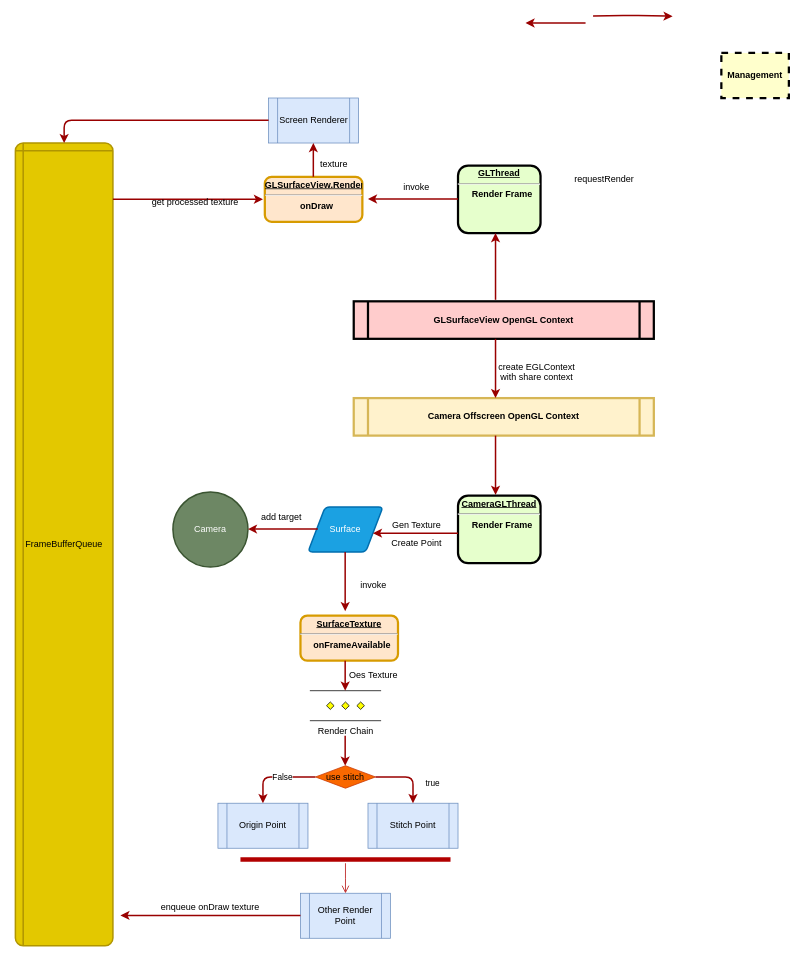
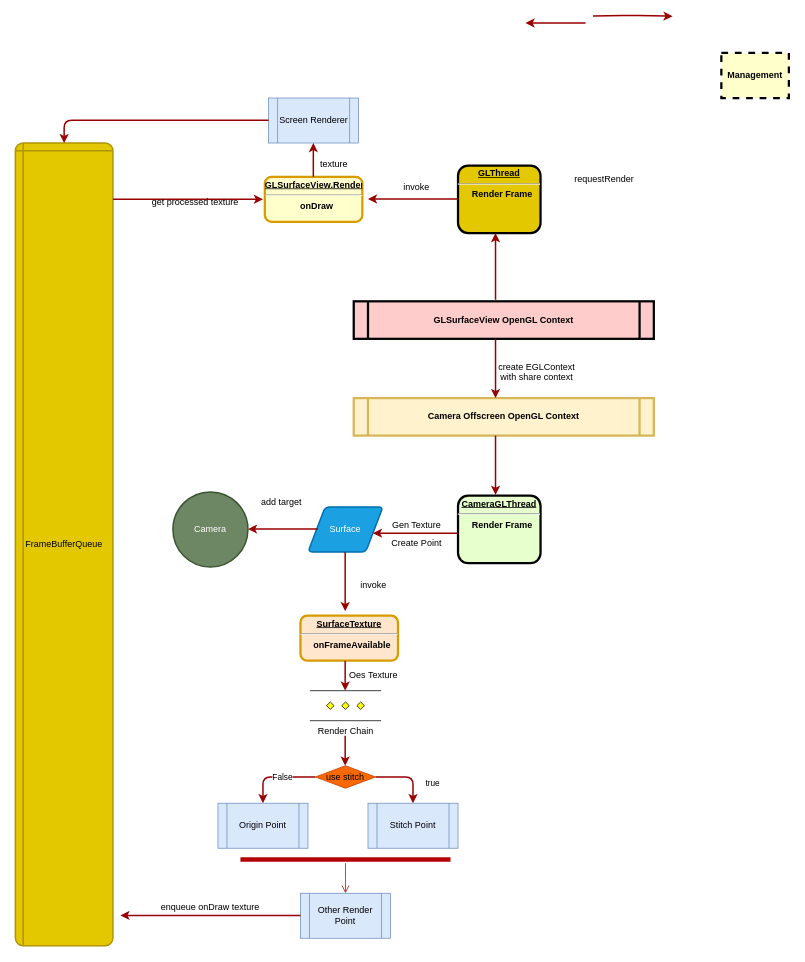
node "GLSurfaceView.Render onDraw": fillcolor #ffe6cc -> #ffffcc
node "GLThread Render Frame": fillcolor #e6ffcc -> #e3c800
node "add target": moved (282, 518) -> (282, 503)
